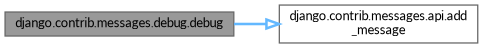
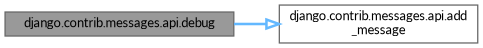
node "django.contrib.messages.debug.debug": label "django.contrib.messages.debug.debug" -> "django.contrib.messages.api.debug"
